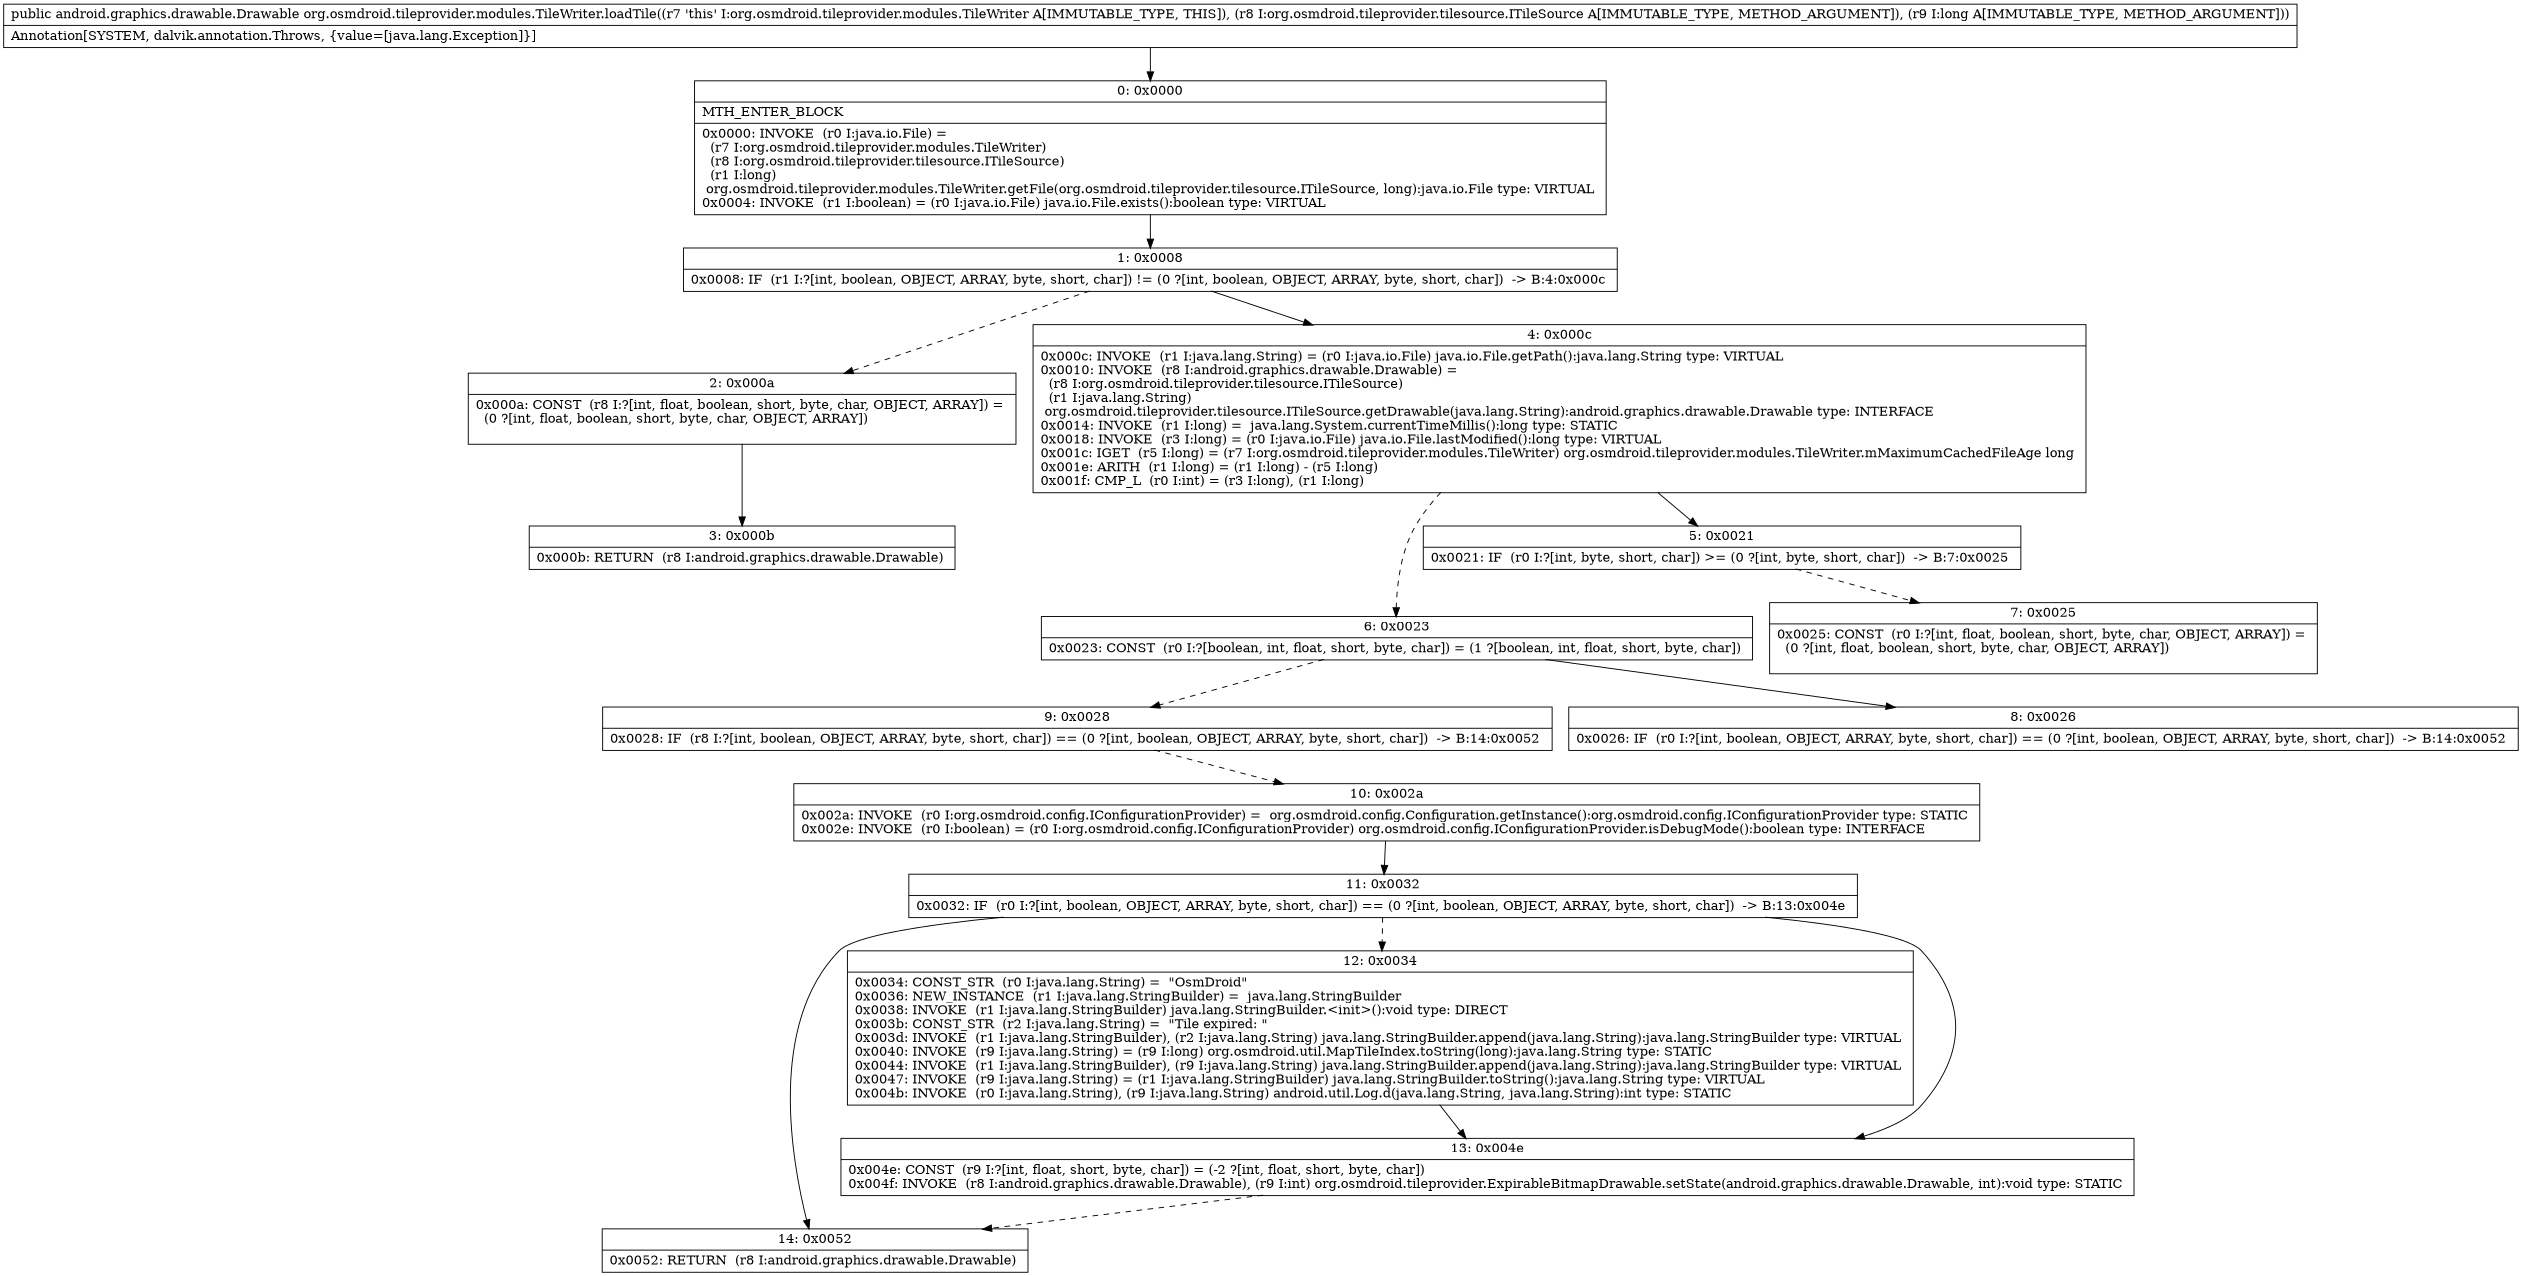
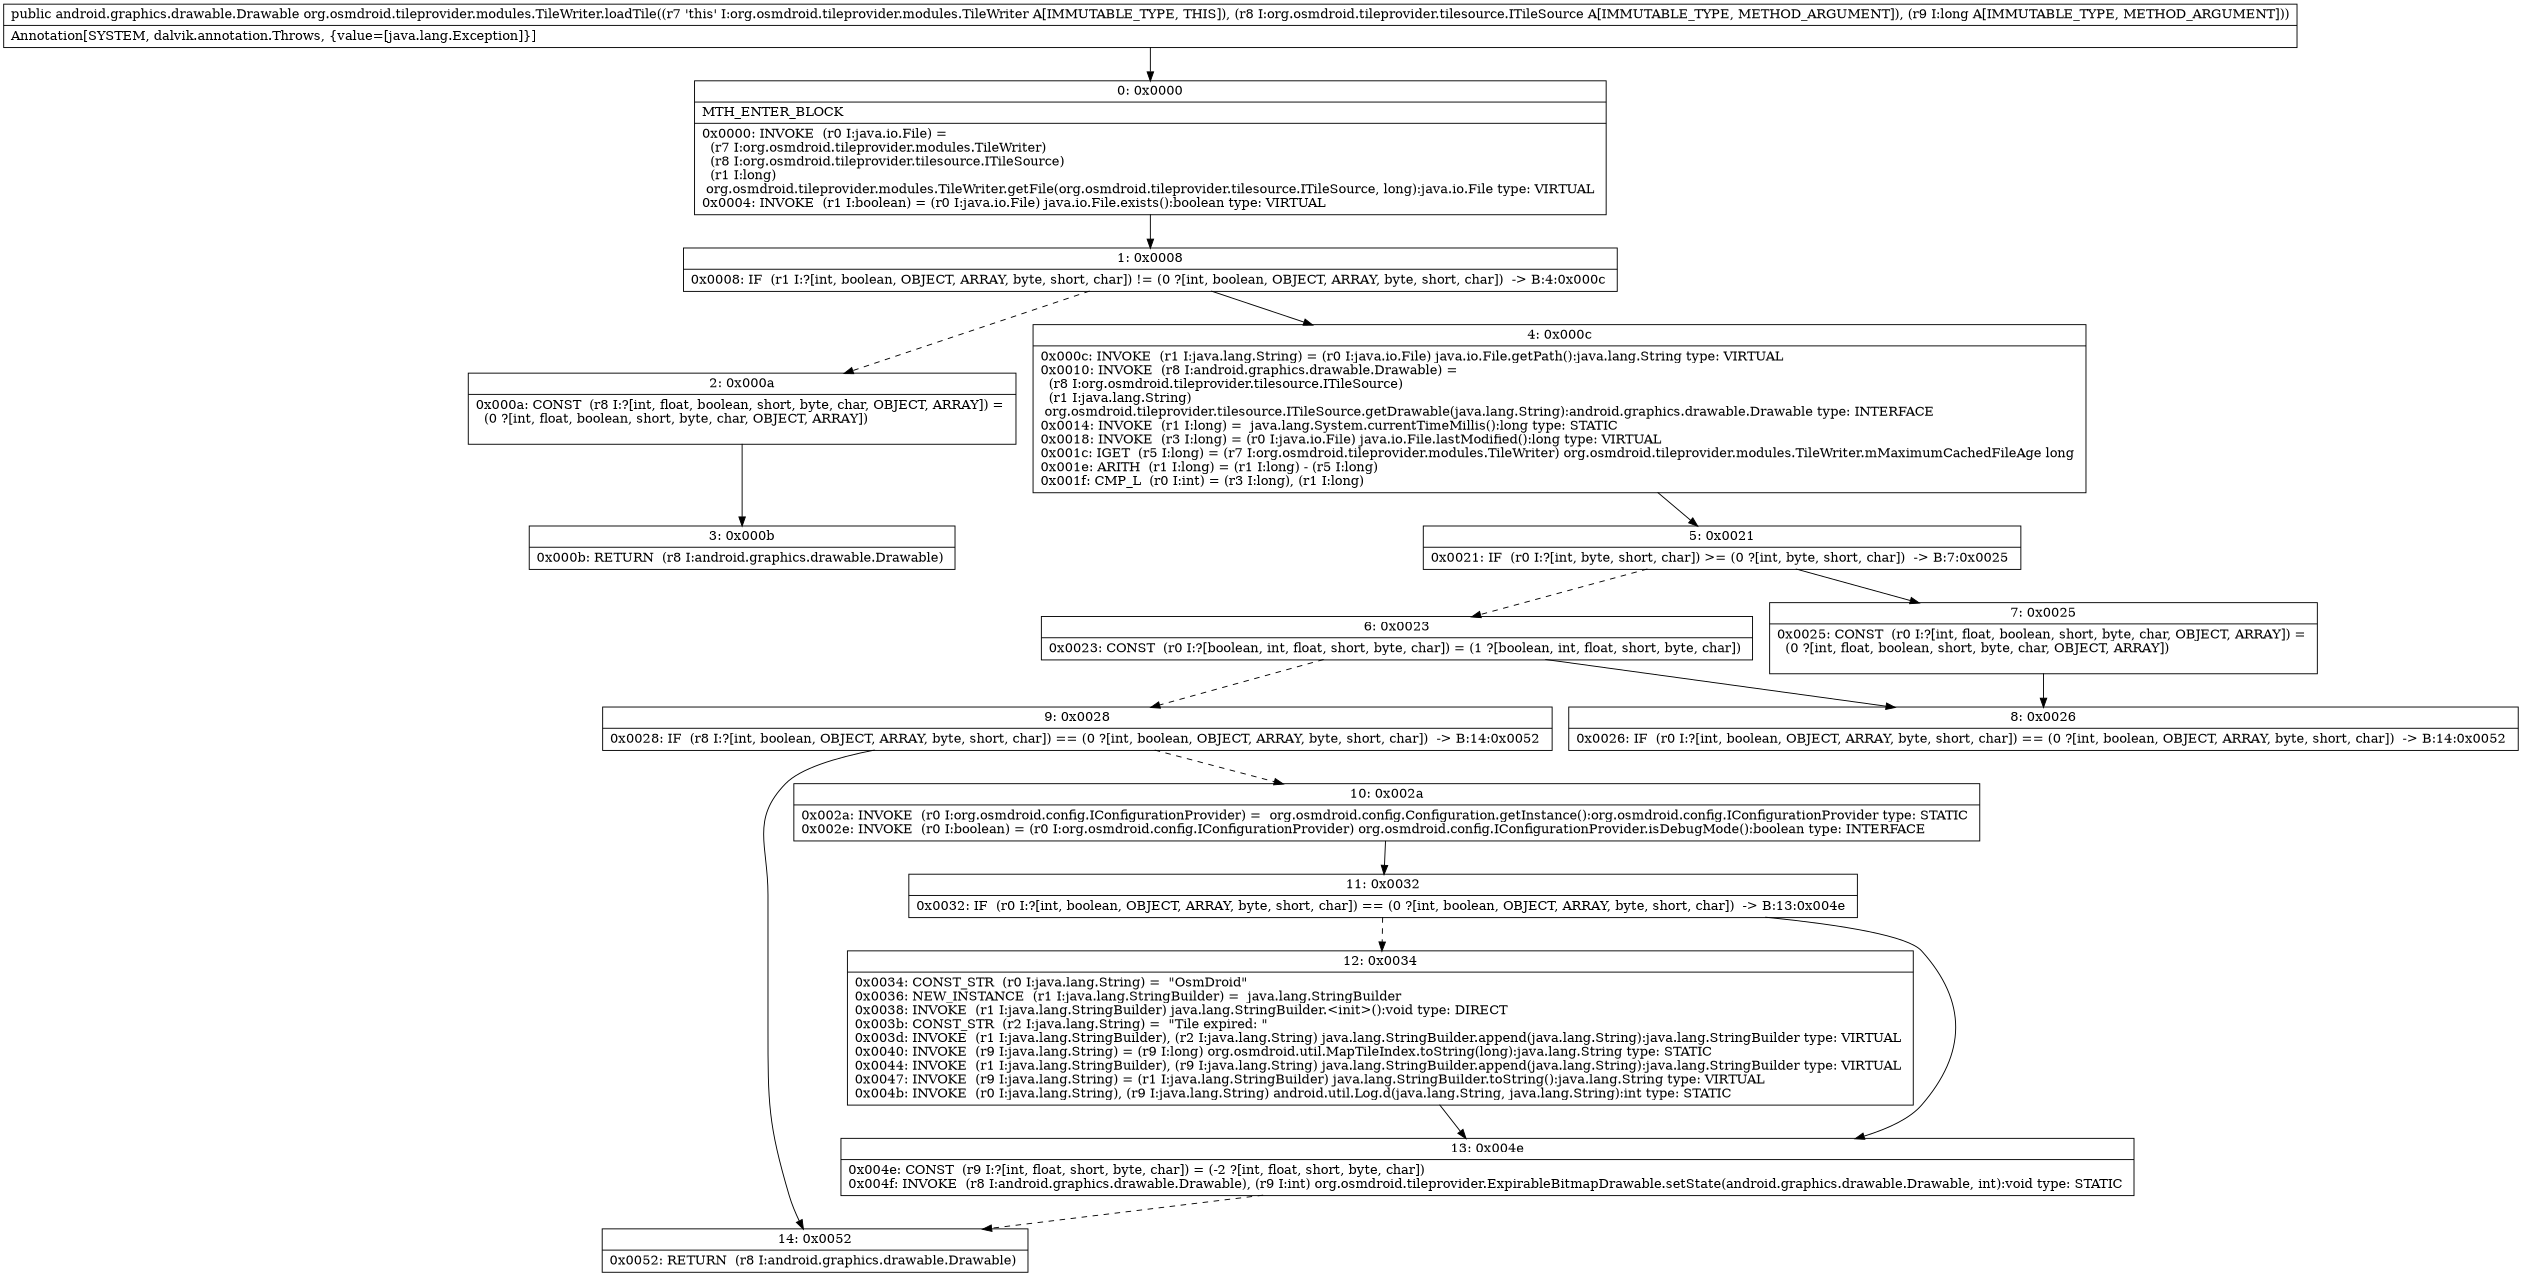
edge "4: 0x000c" -> "6: 0x0023": now "5: 0x0021" -> "6: 0x0023"
edge "5: 0x0021" -> "7: 0x0025": style dashed -> solid
edge "7: 0x0025" -> "8: 0x0026": added
edge "11: 0x0032" -> "14: 0x0052": now "9: 0x0028" -> "14: 0x0052"
